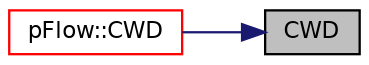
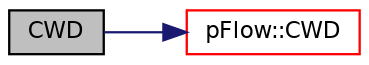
edge "pFlow::CWD" -> "CWD": reversed
